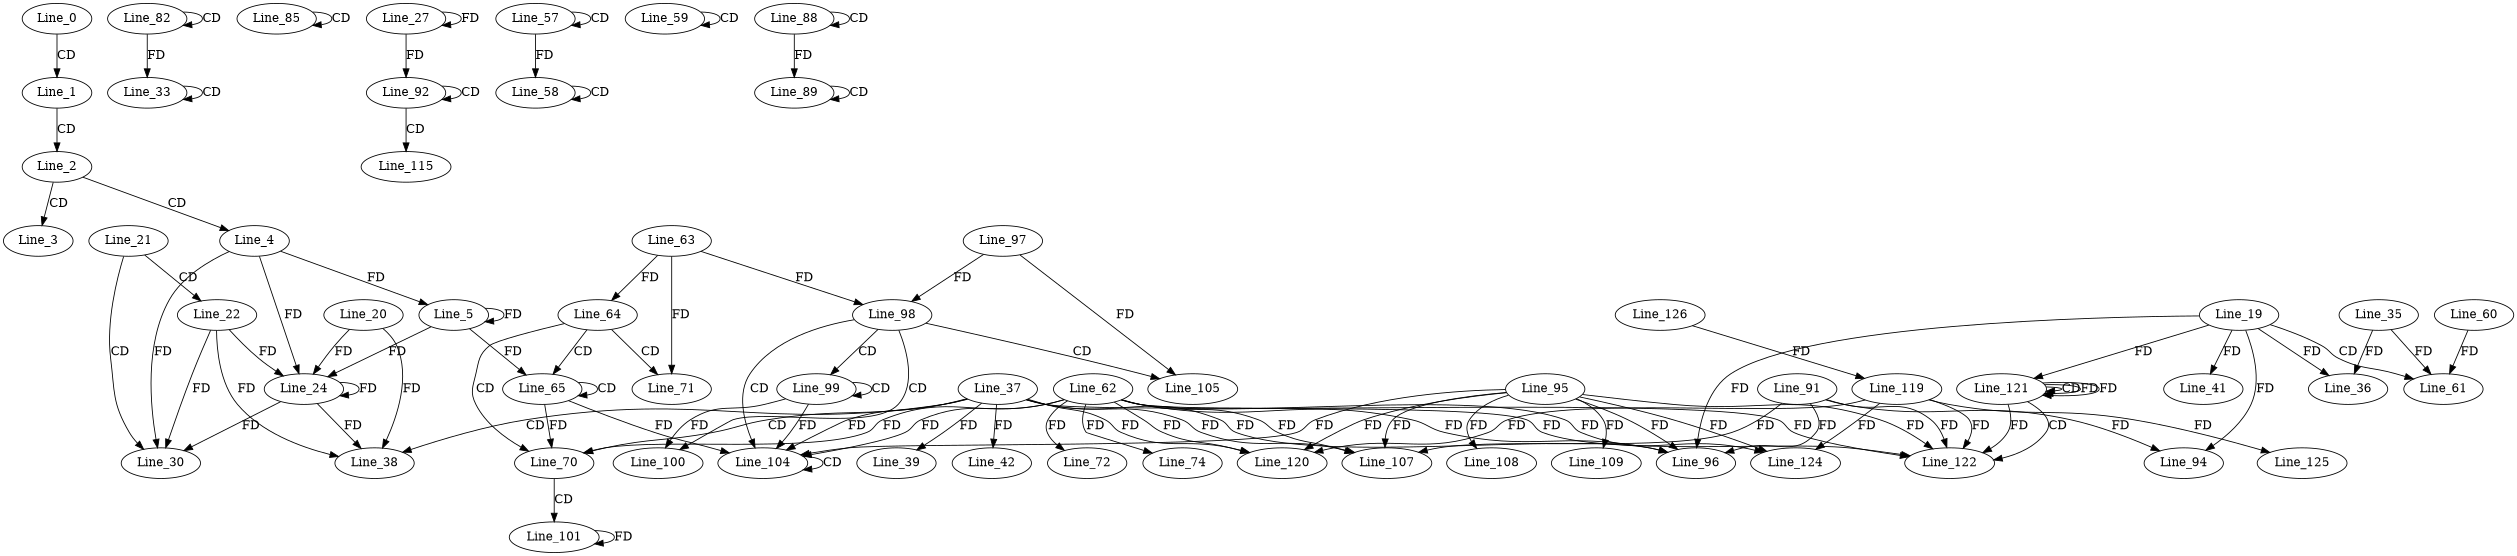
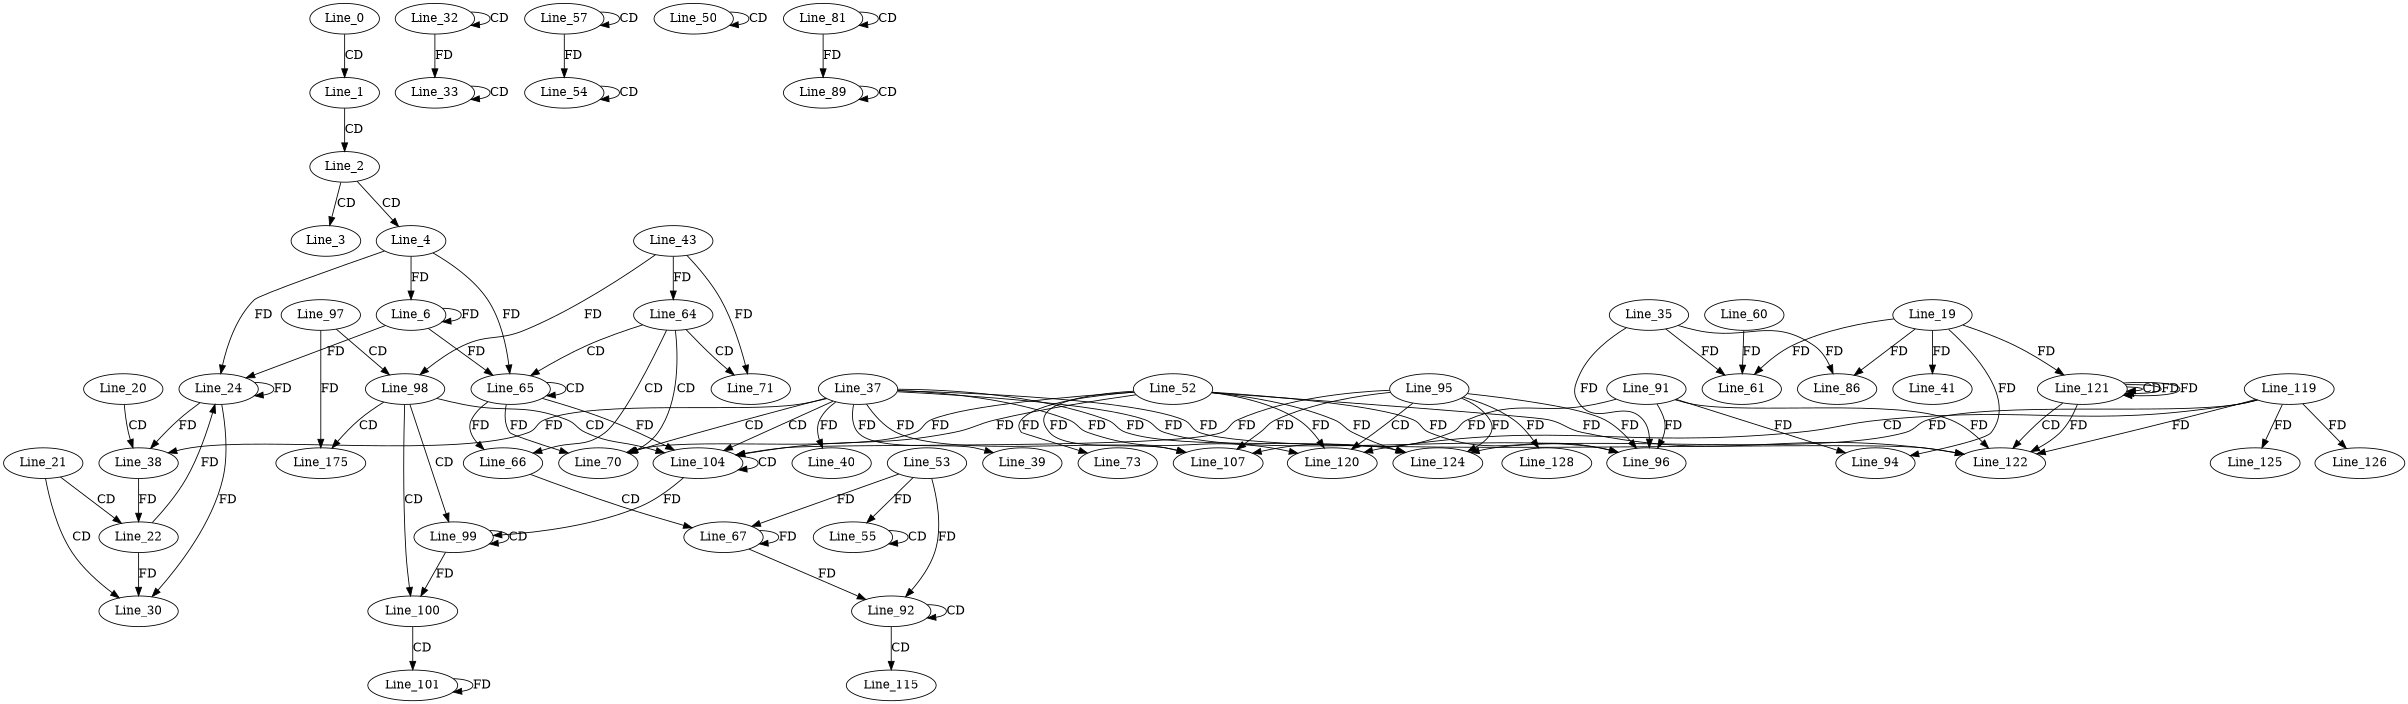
node "Line_82": label "Line_82" -> "Line_32"
node "Line_85": label "Line_85" -> "Line_55"
node "Line_27": label "Line_27" -> "Line_67"
node "Line_59": label "Line_59" -> "Line_50"
node "Line_88": label "Line_88" -> "Line_81"
node "Line_58": label "Line_58" -> "Line_54"
node "Line_63": label "Line_63" -> "Line_43"
edge "Line_97" -> "Line_98": label "FD" -> "CD"
node "Line_5": label "Line_5" -> "Line_6"
edge "Line_4" -> "Line_30": now "Line_4" -> "Line_65"
edge "Line_19" -> "Line_96": now "Line_35" -> "Line_96"
edge "Line_20" -> "Line_24": removed, label "FD"
edge "Line_126" -> "Line_119": reversed
edge "Line_19" -> "Line_61": label "CD" -> "FD"
edge "Line_20" -> "Line_38": label "FD" -> "CD"
node "Line_62": label "Line_62" -> "Line_52"
node "Line_105": label "Line_105" -> "Line_175"
node "Line_36": label "Line_36" -> "Line_86"
edge "Line_22" -> "Line_38": reversed
edge "Line_95" -> "Line_122": removed, label "FD"
edge "Line_99" -> "Line_104": reversed
edge "Line_37" -> "Line_38": label "CD" -> "FD"
edge "Line_37" -> "Line_104": label "FD" -> "CD"
edge "Line_95" -> "Line_120": label "FD" -> "CD"
edge "Line_119" -> "Line_120": label "FD" -> "CD"
edge "Line_37" -> "Line_124": added, label "FD"
node "Line_66": added
node "Line_53": added
node "Line_42": label "Line_42" -> "Line_40"
node "Line_72": label "Line_72" -> "Line_73"
node "Line_74": removed
node "Line_108": label "Line_108" -> "Line_128"
node "Line_109": removed
edge "Line_70" -> "Line_101": now "Line_100" -> "Line_101"
